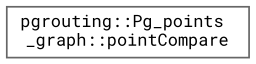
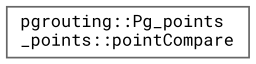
node "pgrouting::Pg_points _graph::pointCompare": label "pgrouting::Pg_points _graph::pointCompare" -> "pgrouting::Pg_points _points::pointCompare"
